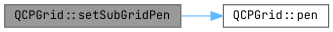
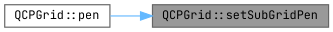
edge "QCPGrid::setSubGridPen" -> "QCPGrid::pen": reversed
